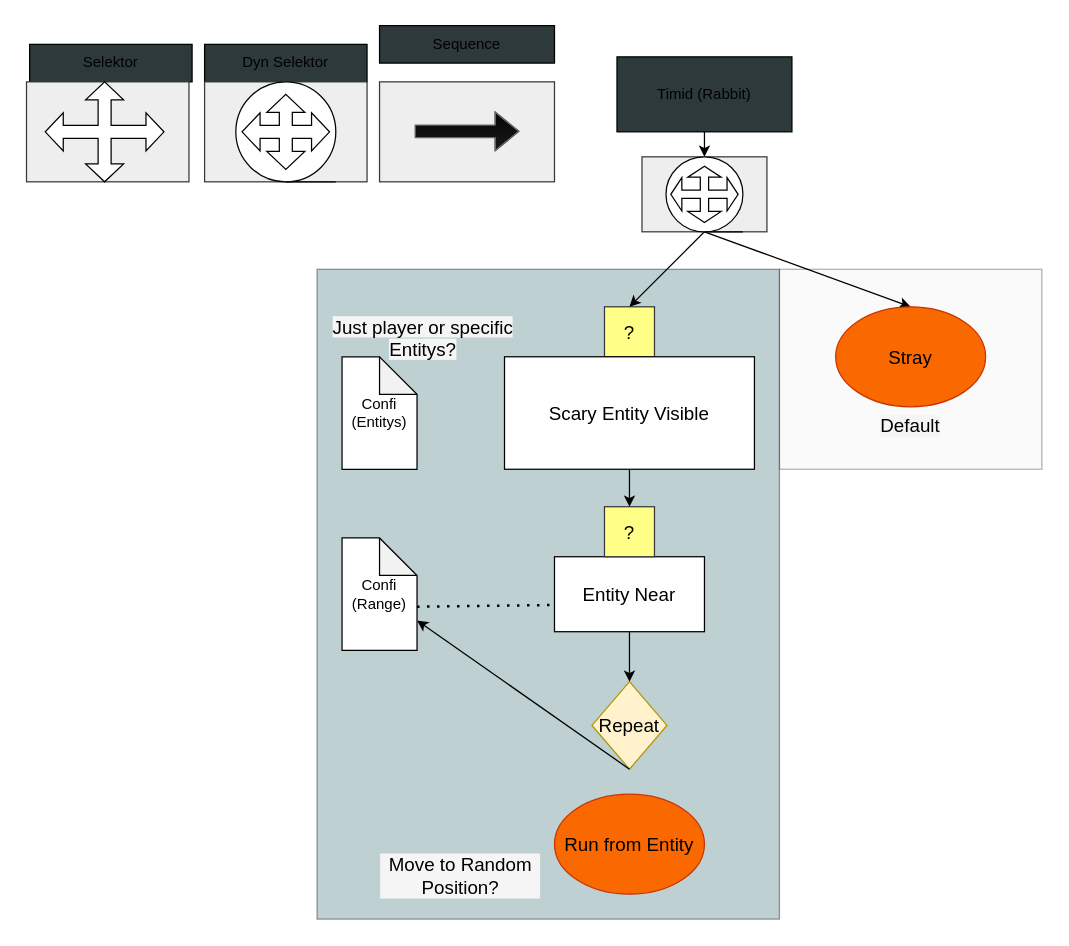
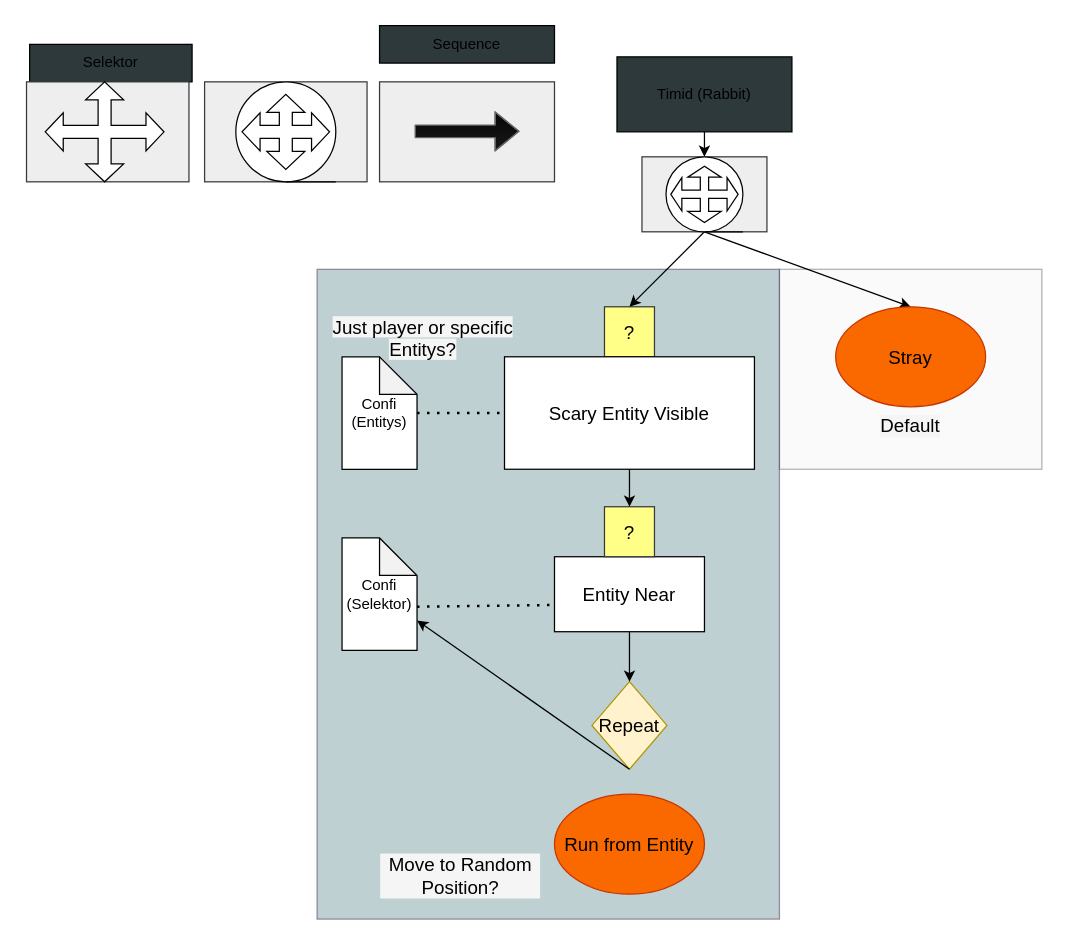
node "Dyn Selektor": removed
edge "Confi (Entitys)" -- "Scary Entity Visible": added
node "Confi (Range)": label "Confi (Range)" -> "Confi (Selektor)"
